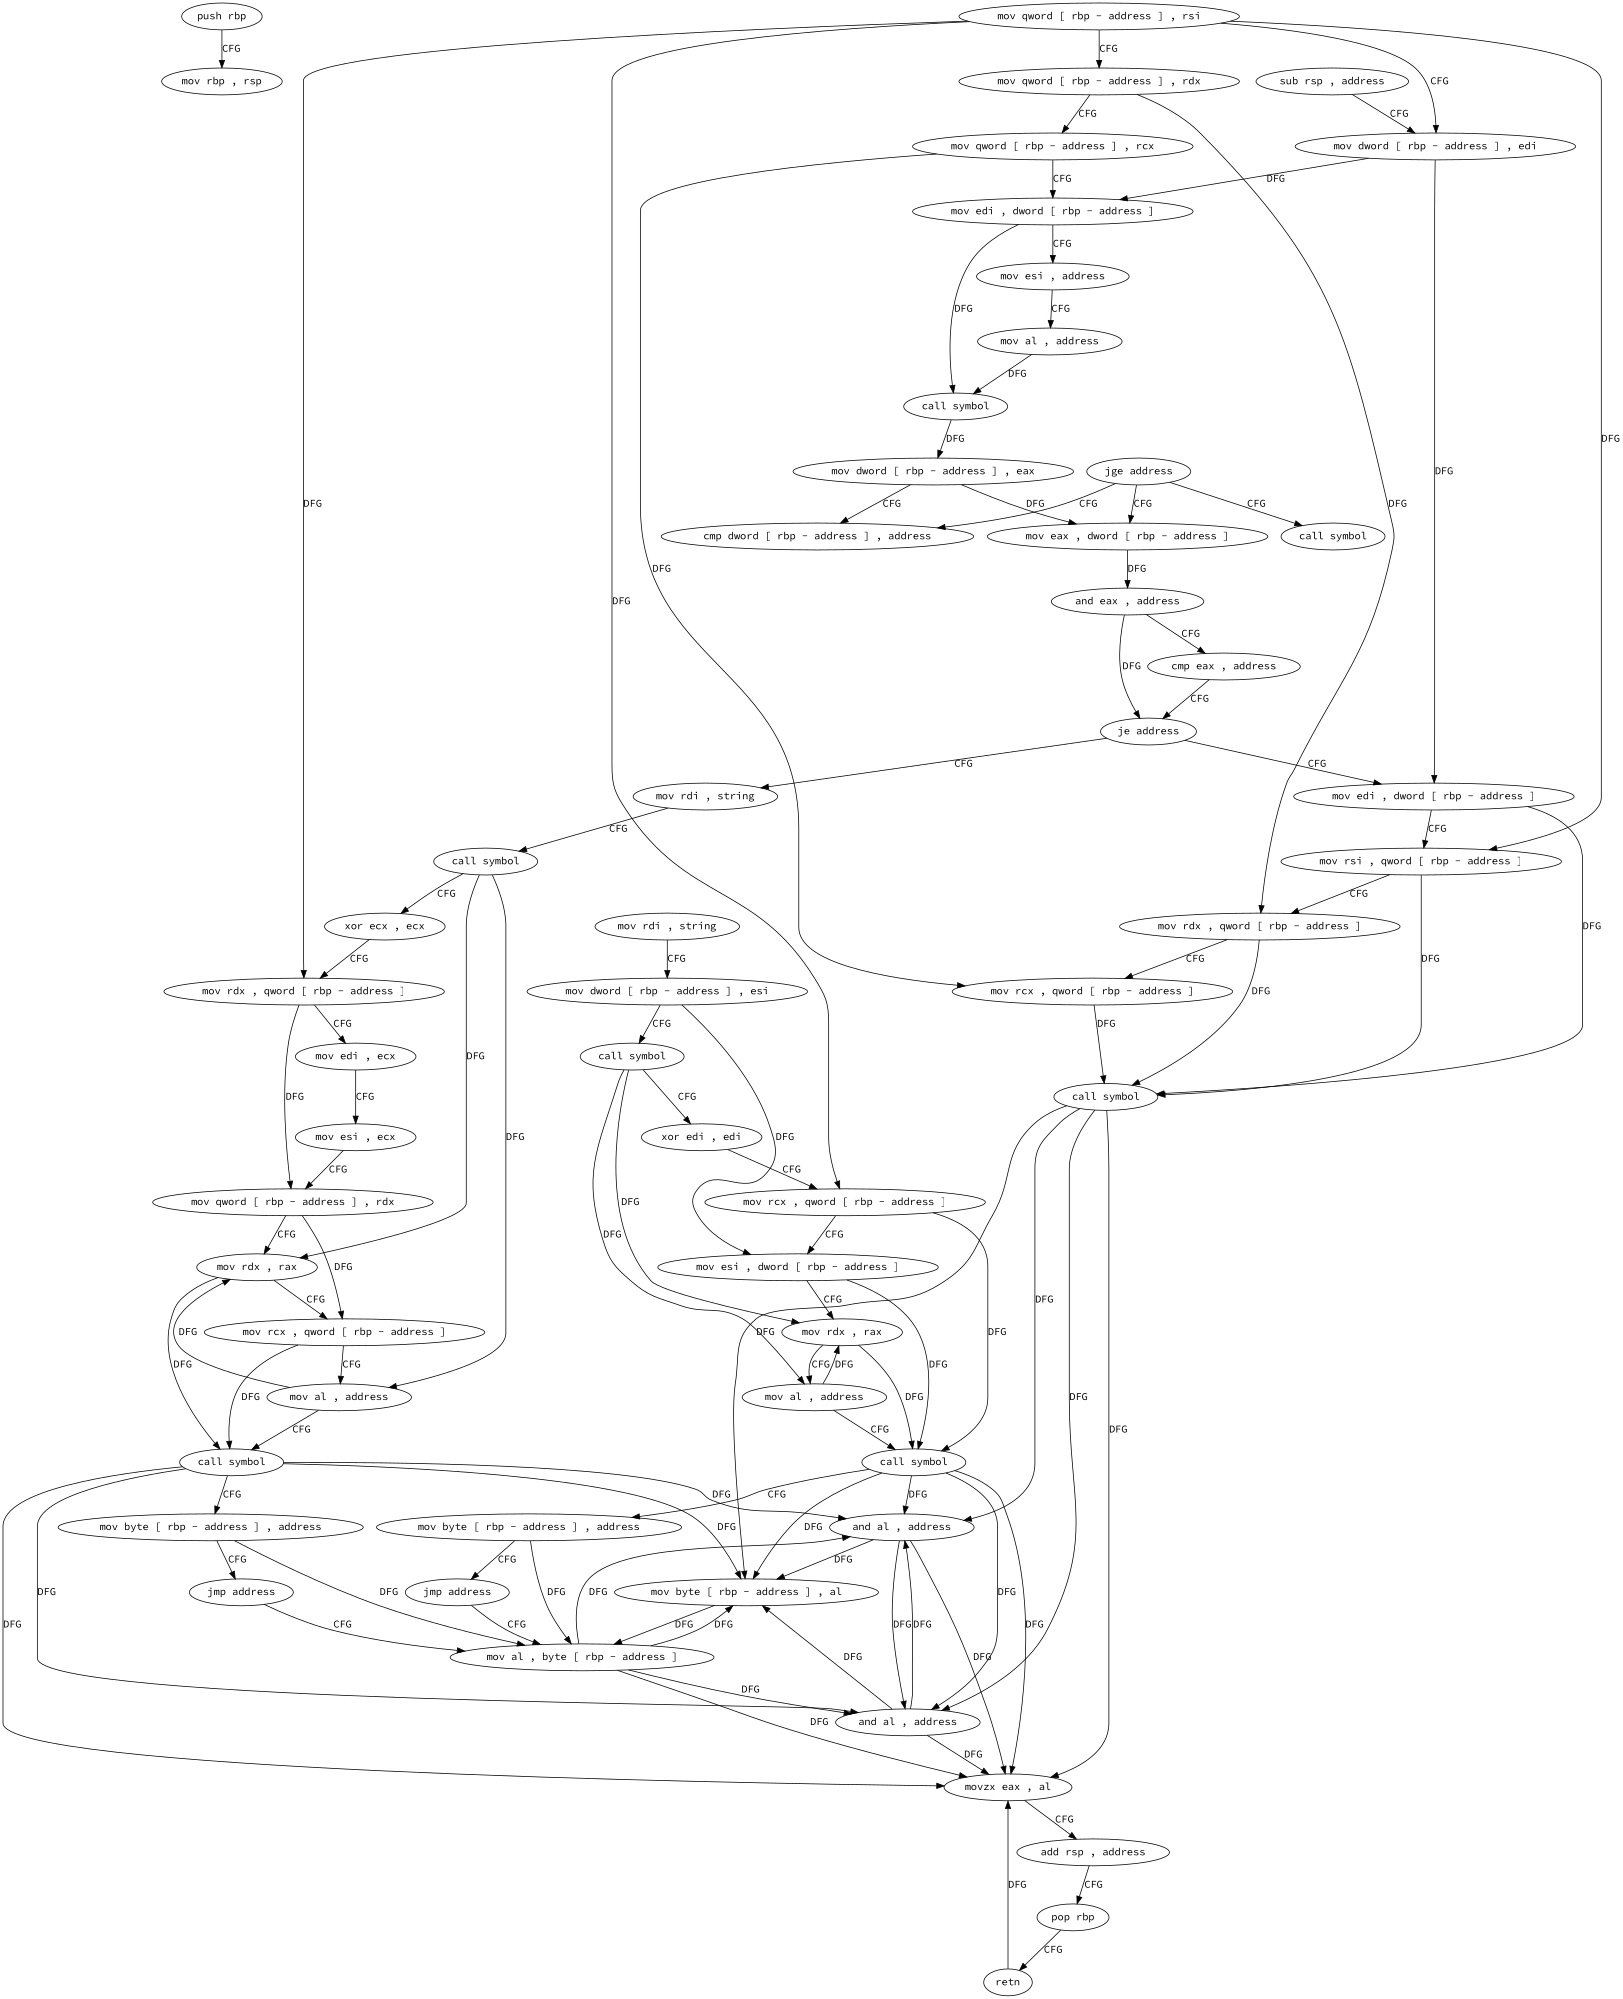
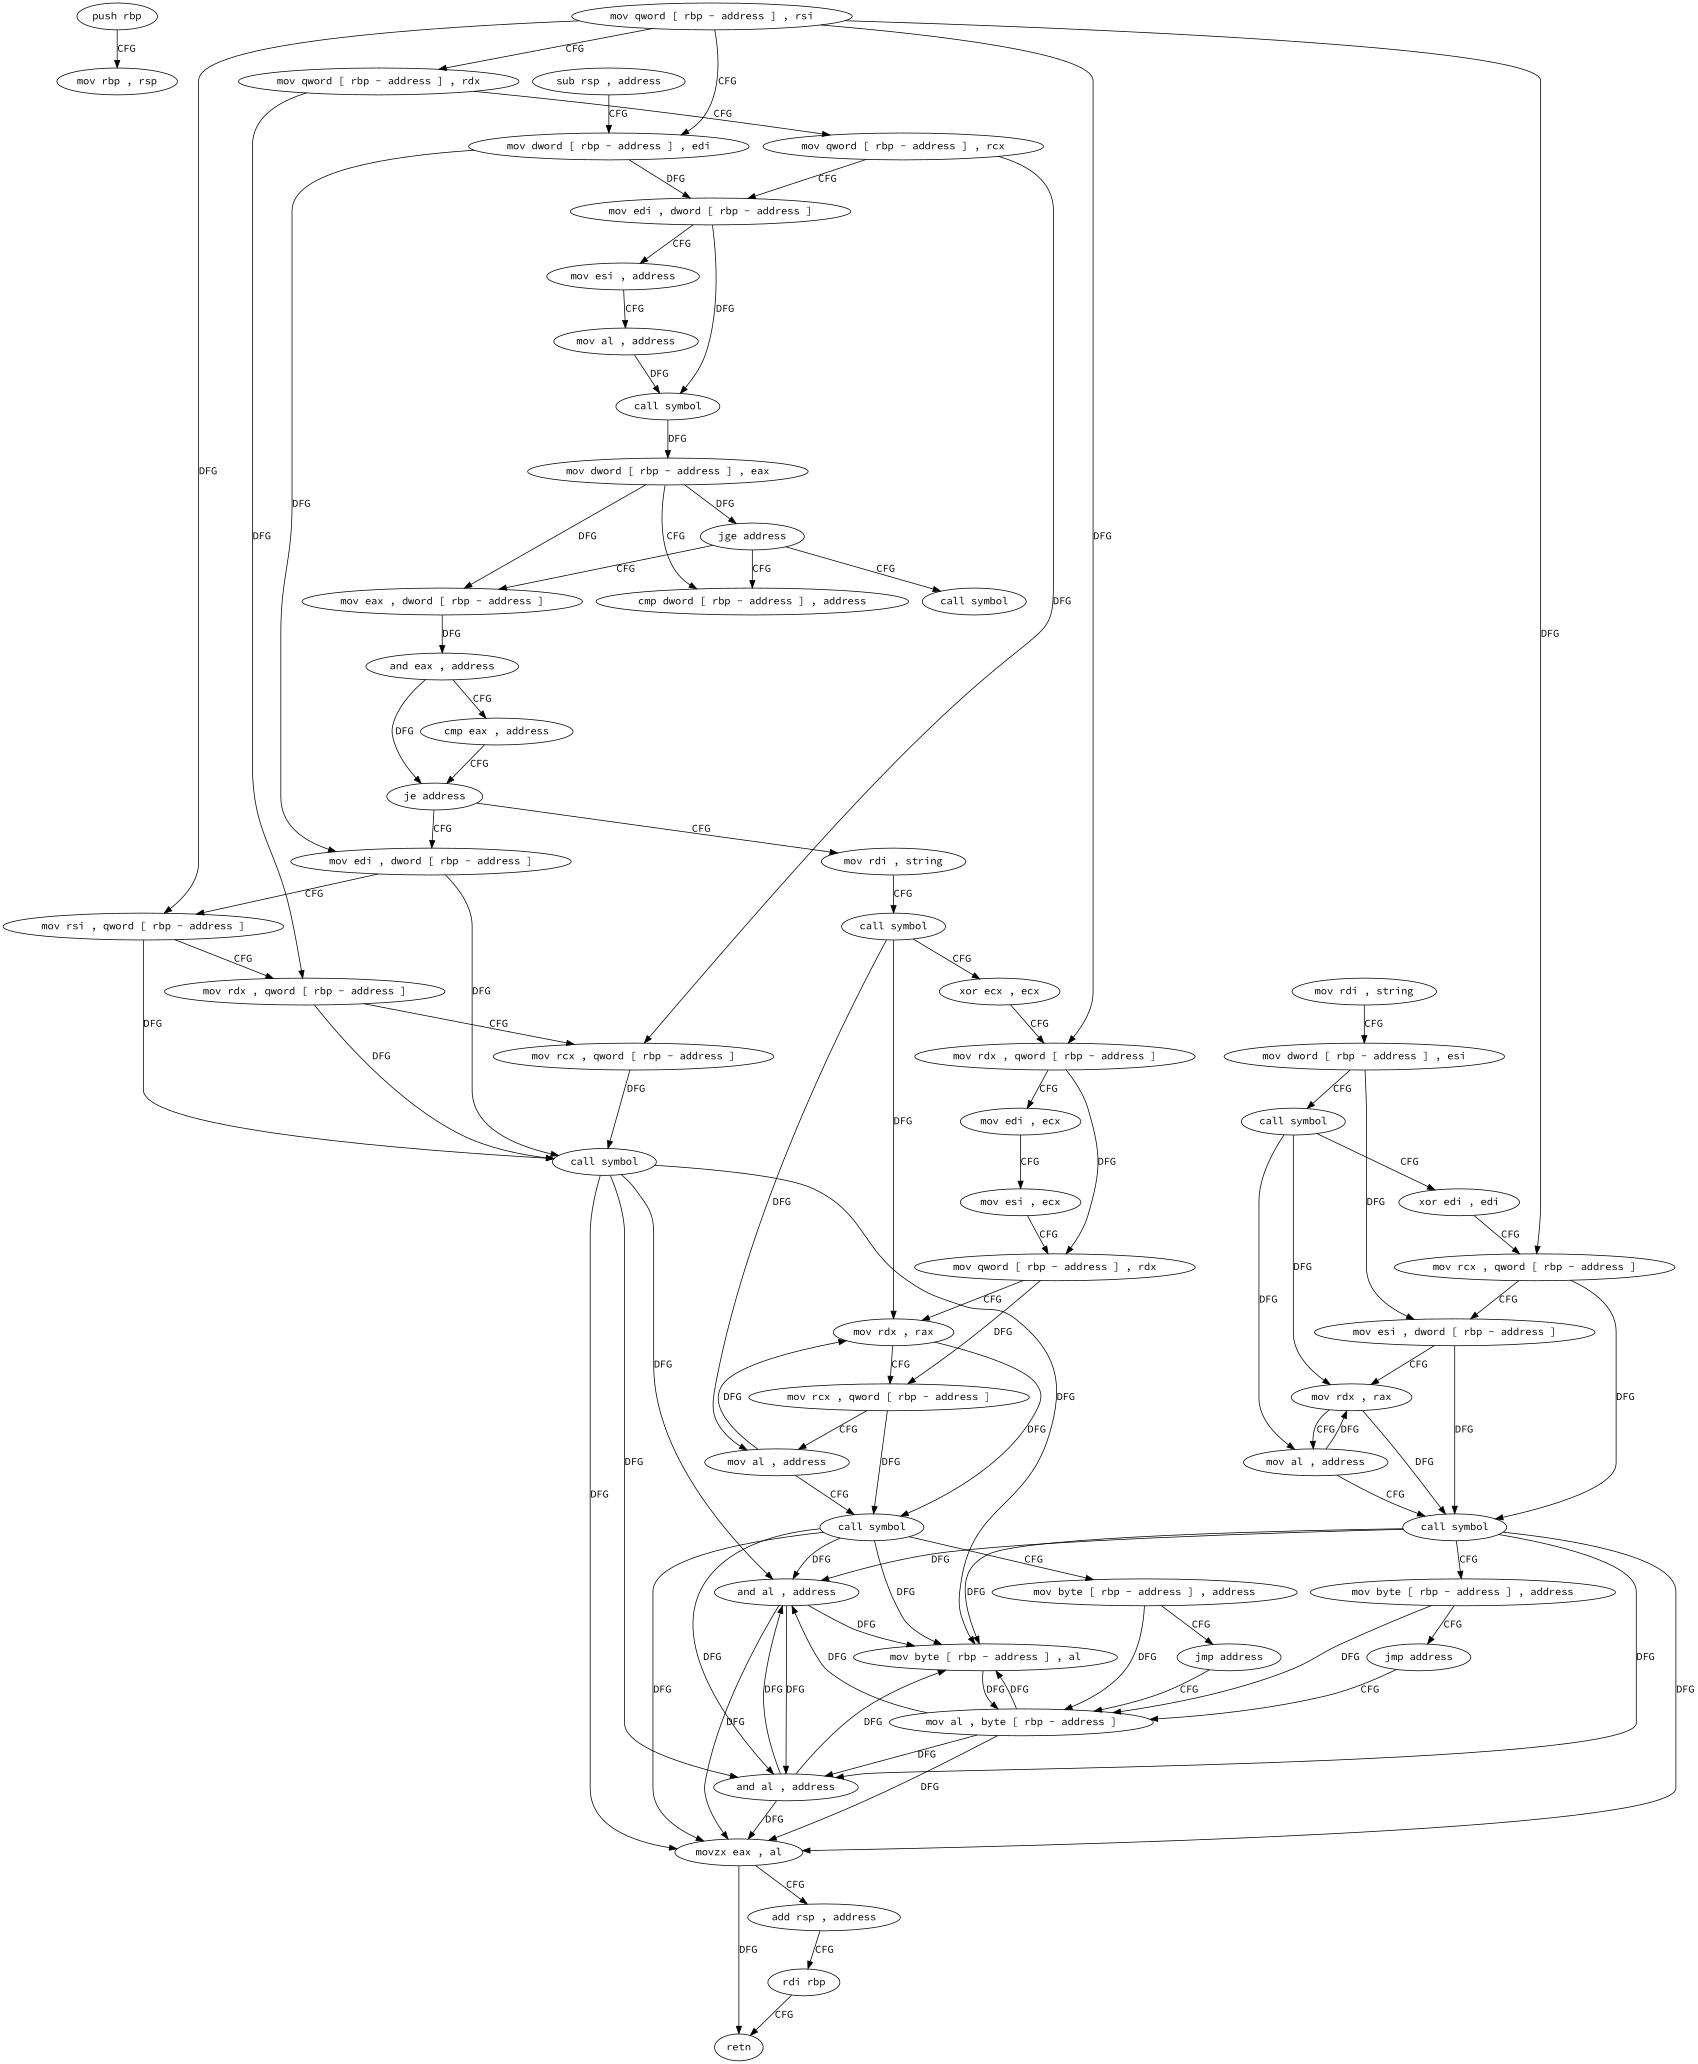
edge "mov dword [ rbp - address ] , eax" -> "jge address": added, label "DFG"
edge "retn" -> "movzx eax , al": reversed
node "pop rbp": label "pop rbp" -> "rdi rbp"
